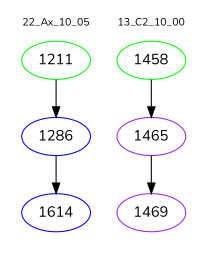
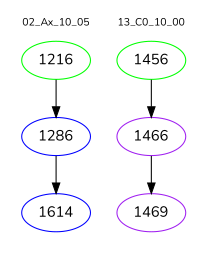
cluster "22_Ax_10_05": label "22_Ax_10_05" -> "02_Ax_10_05"
cluster "13_C2_10_00": label "13_C2_10_00" -> "13_C0_10_00"
node "1211": label "1211" -> "1216"
node "1458": label "1458" -> "1456"
node "1465": label "1465" -> "1466"
